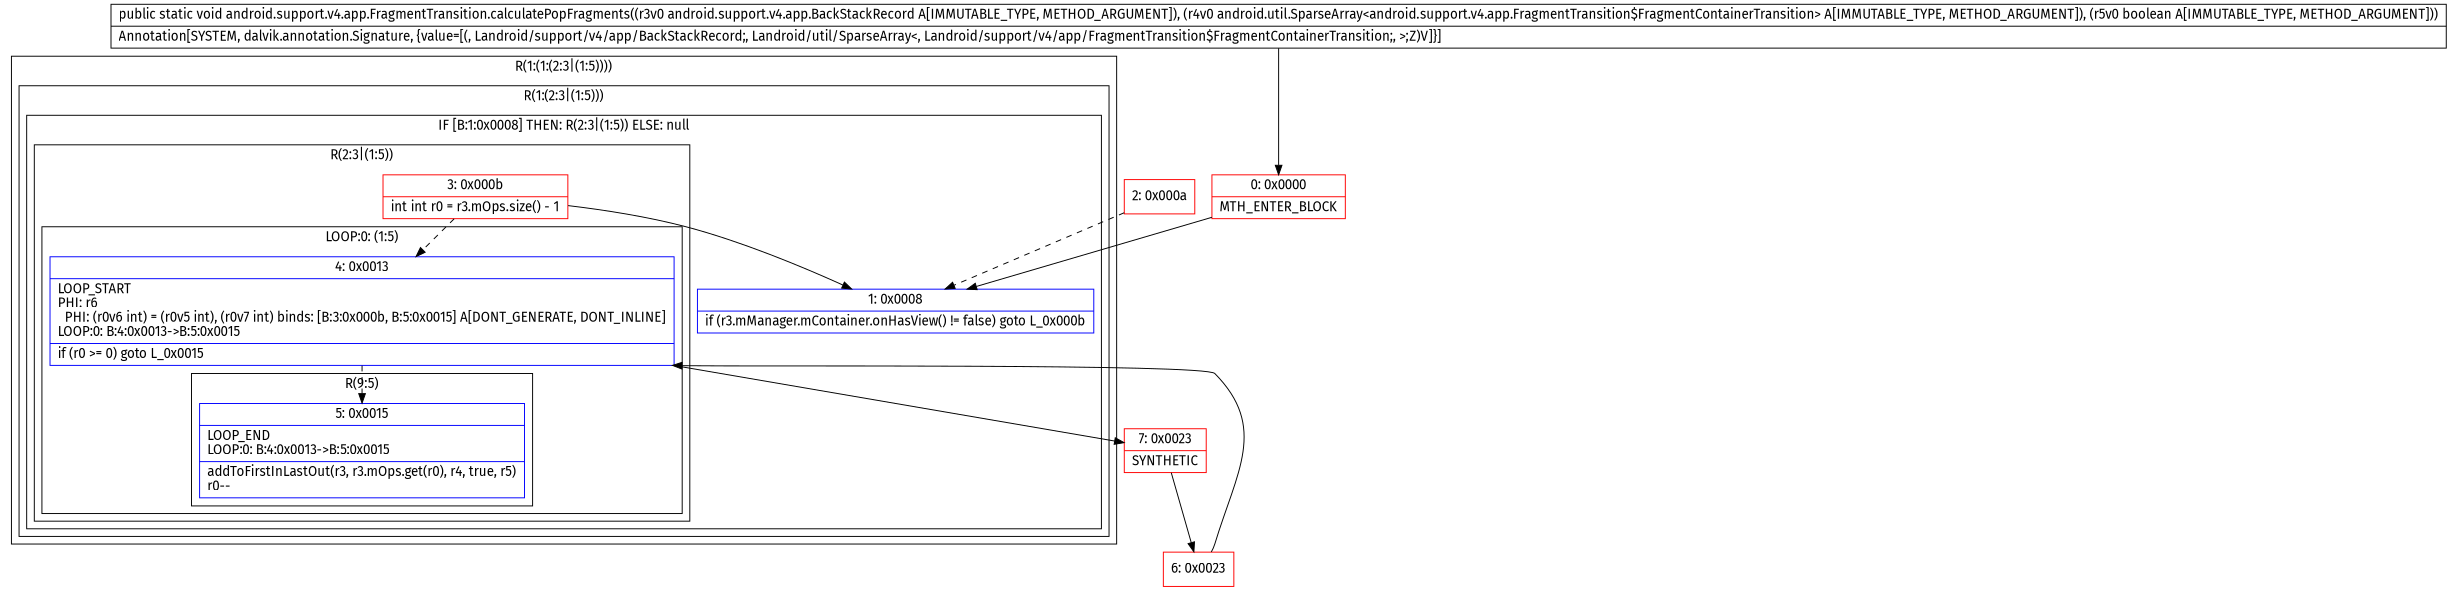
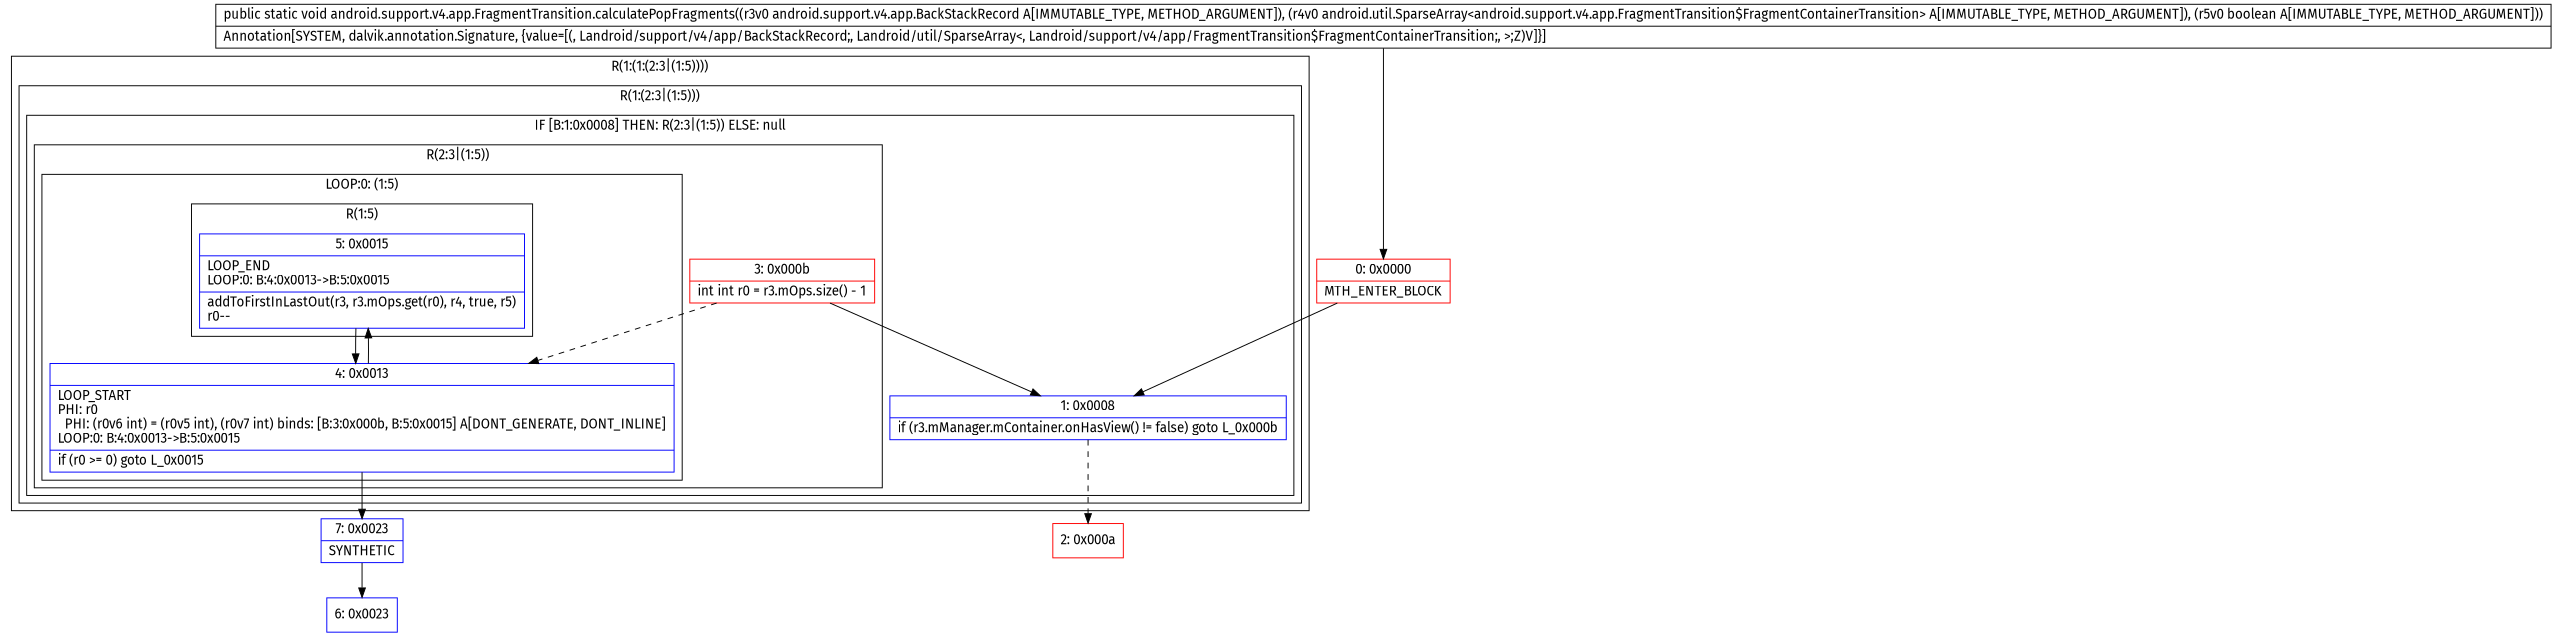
edge "2: 0x000a" -> "1: 0x0008": reversed
node "4: 0x0013": text "PHI: r6" -> "PHI: r0"
edge "6: 0x0023" -> "4: 0x0013": now "5: 0x0015" -> "4: 0x0013"
edge "4: 0x0013" -> "5: 0x0015": style dashed -> solid
cluster "R(9:5)": label "R(9:5)" -> "R(1:5)"
node "7: 0x0023": color red -> blue
node "6: 0x0023": color red -> blue
